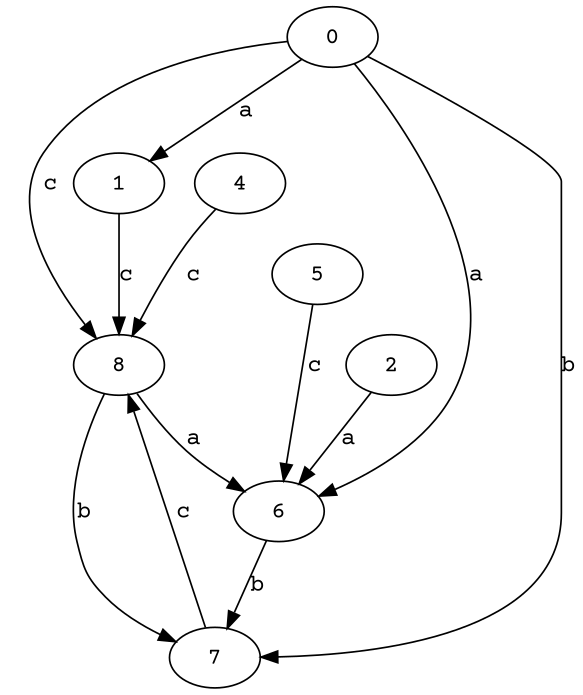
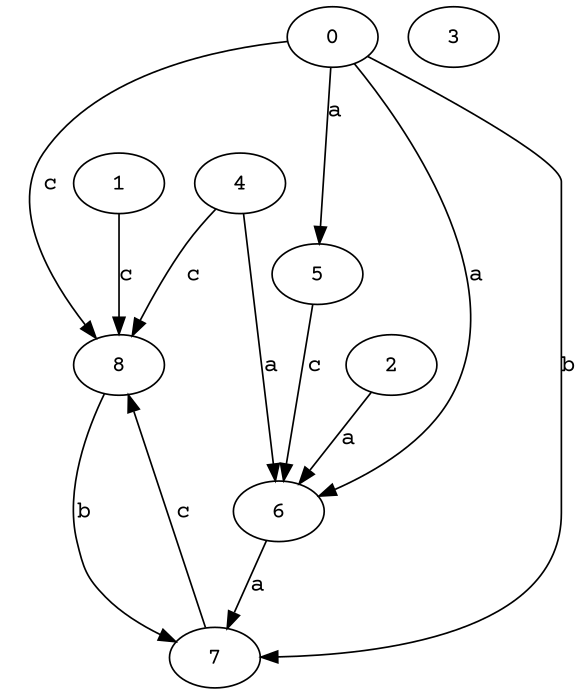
node "3": added
edge "0" -> "1": now "0" -> "5"
edge "8" -> "6": now "4" -> "6"
edge "6" -> "7": label "b" -> "a"
